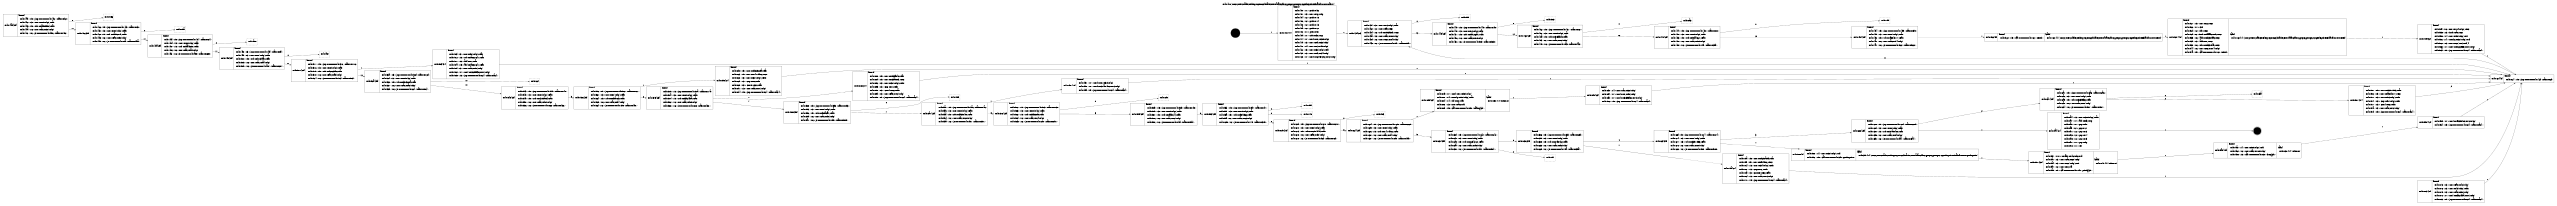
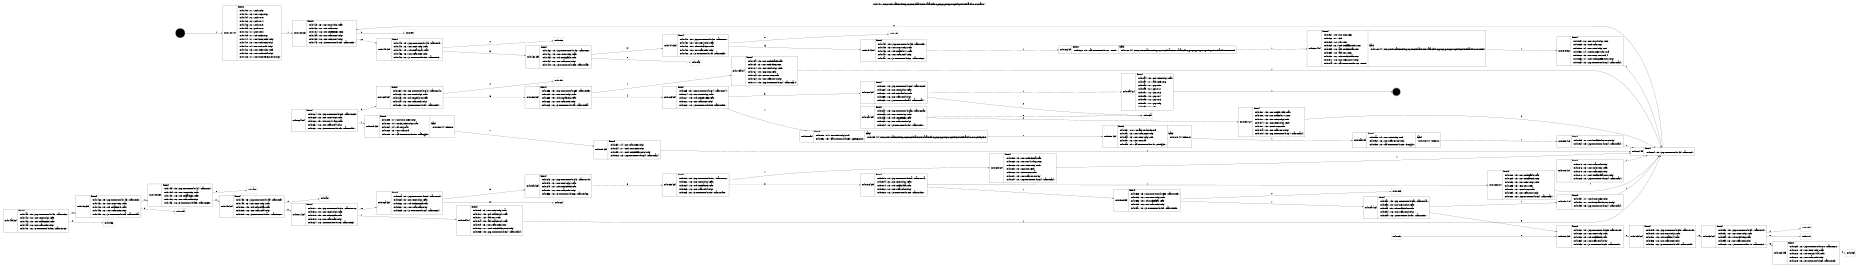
edge "0x4015c0 [25]" -> "0x401cd0": reversed
edge "0x401688 [25]" -> "0x4016a1 [25]": now "0x401688 [25]" -> "0x4016ba"
edge "0x40160b [25]" -> "0x401624 [25]": removed, label "6"
